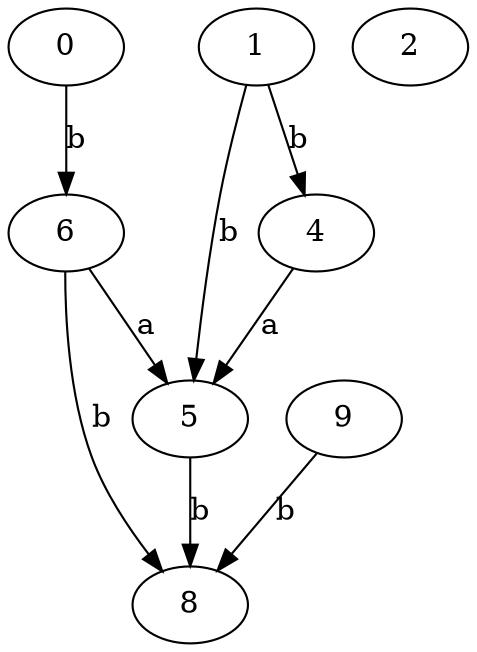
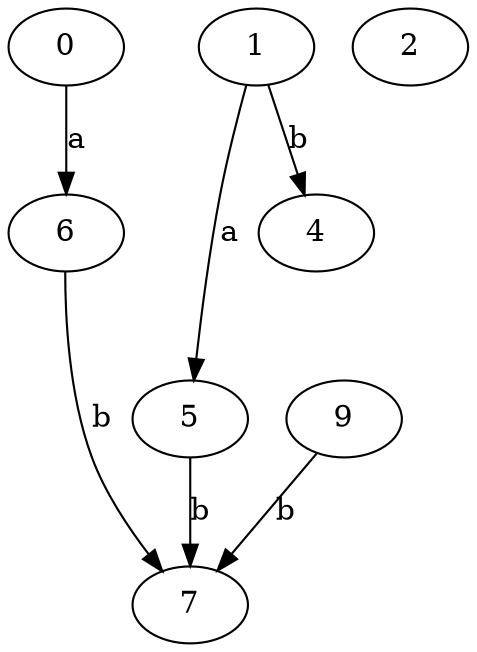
edge "0" -> "6": label "b" -> "a"
edge "1" -> "5": label "b" -> "a"
edge "6" -> "5": removed, label "a"
edge "4" -> "5": removed, label "a"
node "8": label "8" -> "7"
